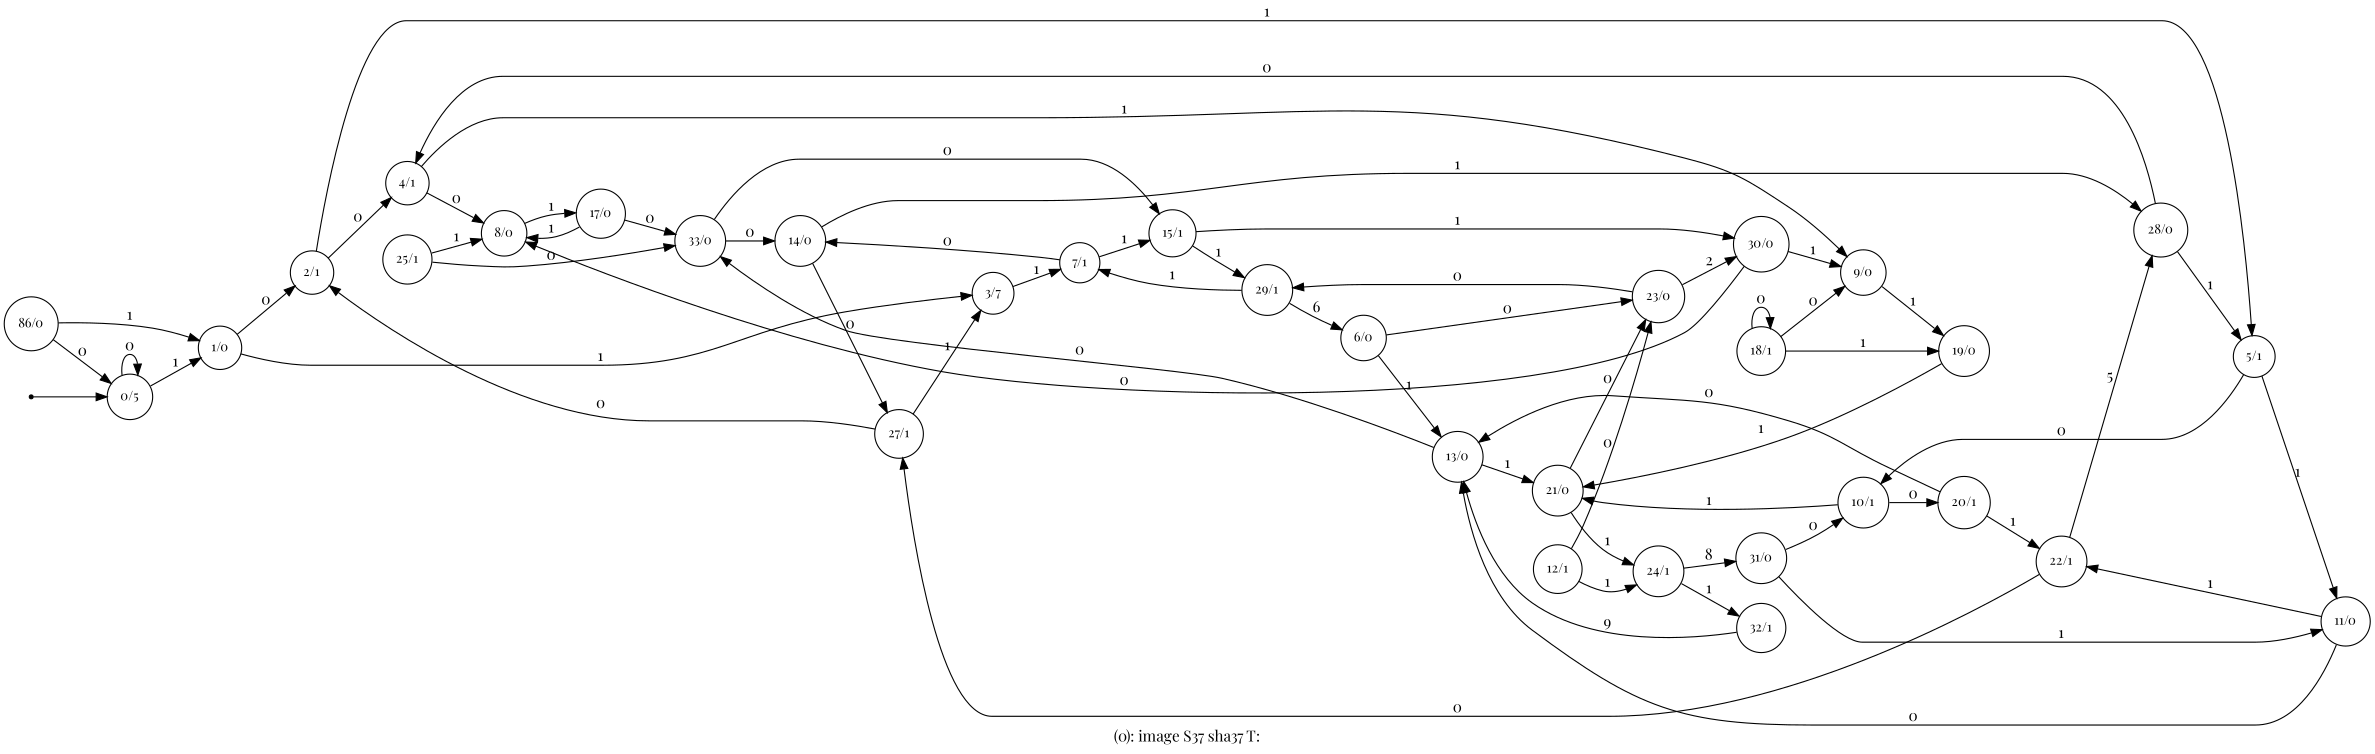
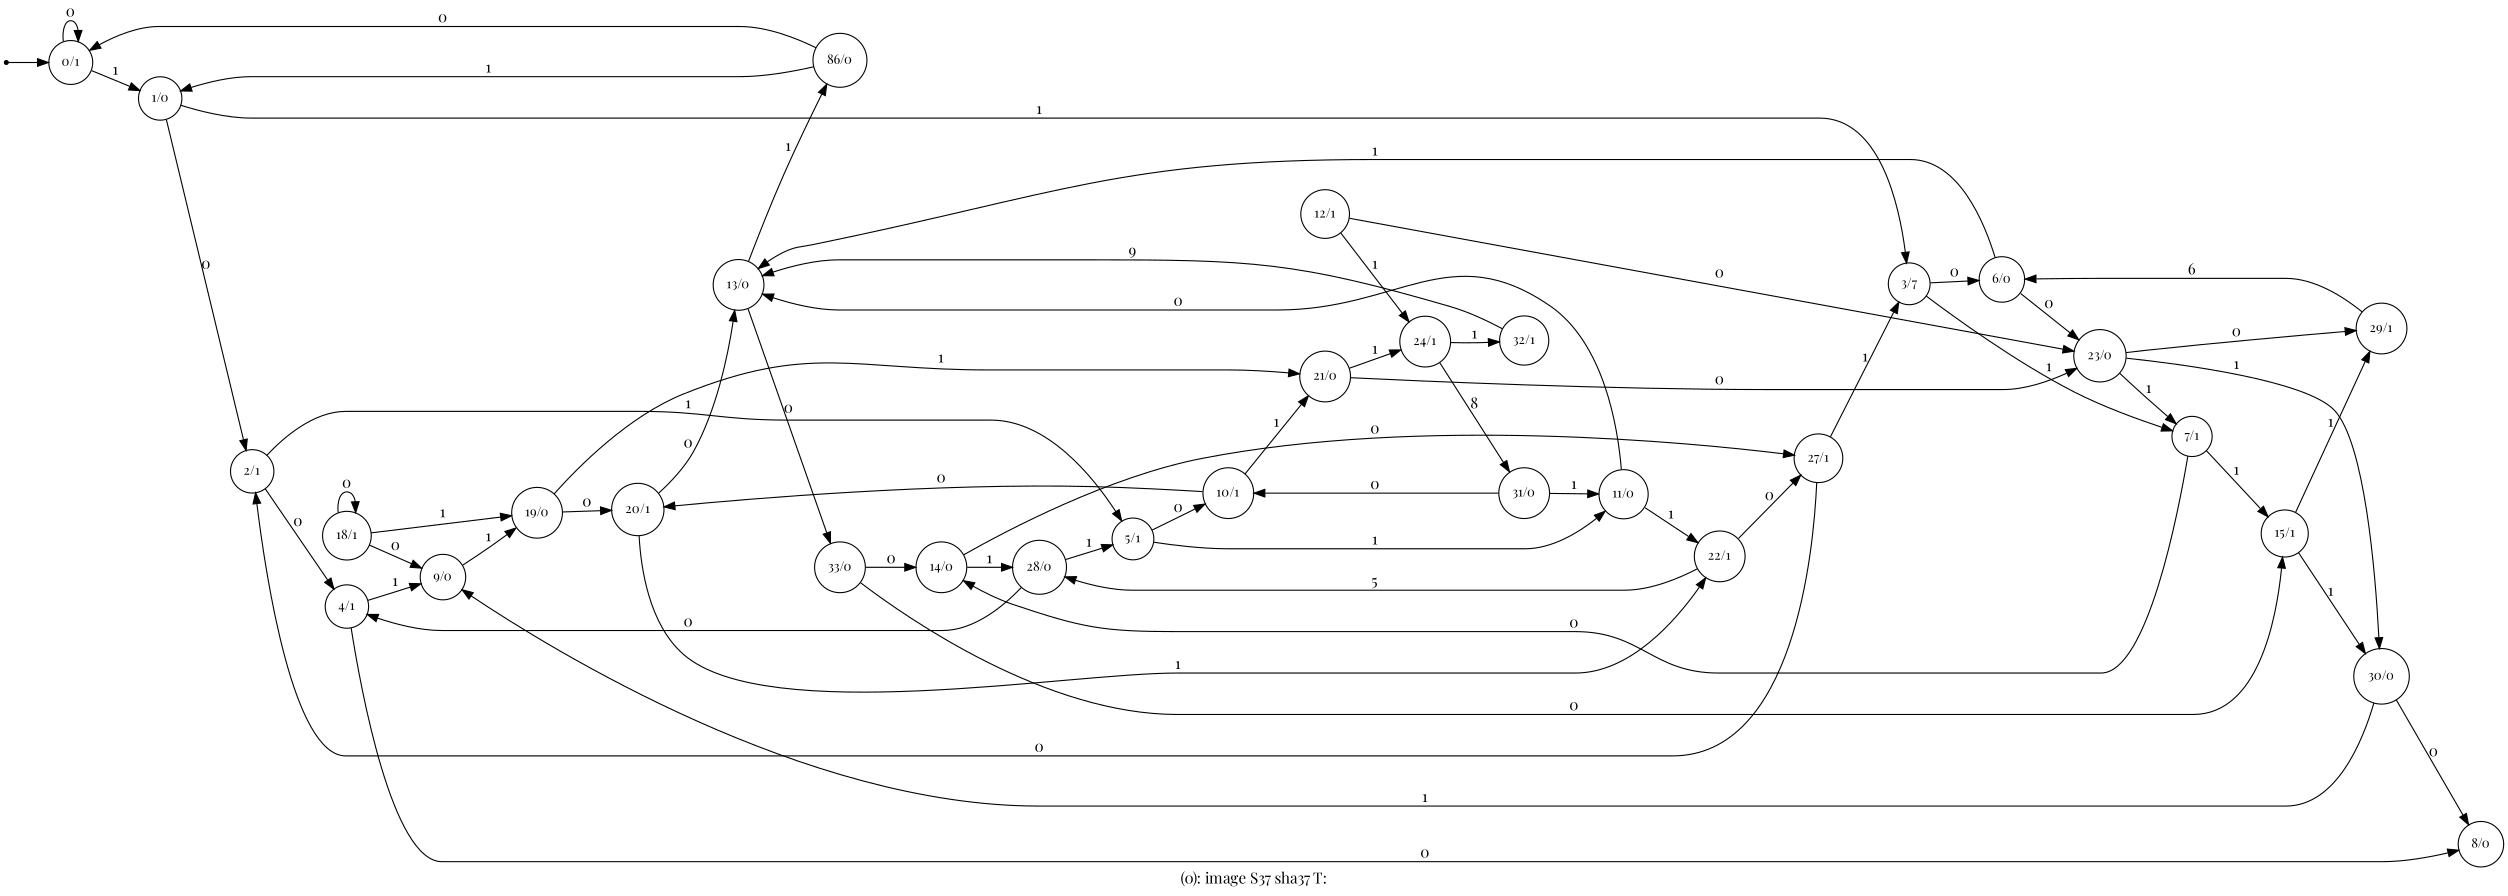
node "17/0": removed
node "25/1": removed
edge "23/0" -> "30/0": label "2" -> "1"
edge "3/7" -> "6/0": added, label "0"
edge "29/1" -> "7/1": now "23/0" -> "7/1"
node "0/5": label "0/5" -> "0/1"
edge "13/0" -> "21/0": now "13/0" -> "86/0"
edge "19/0" -> "20/1": added, label "0"
